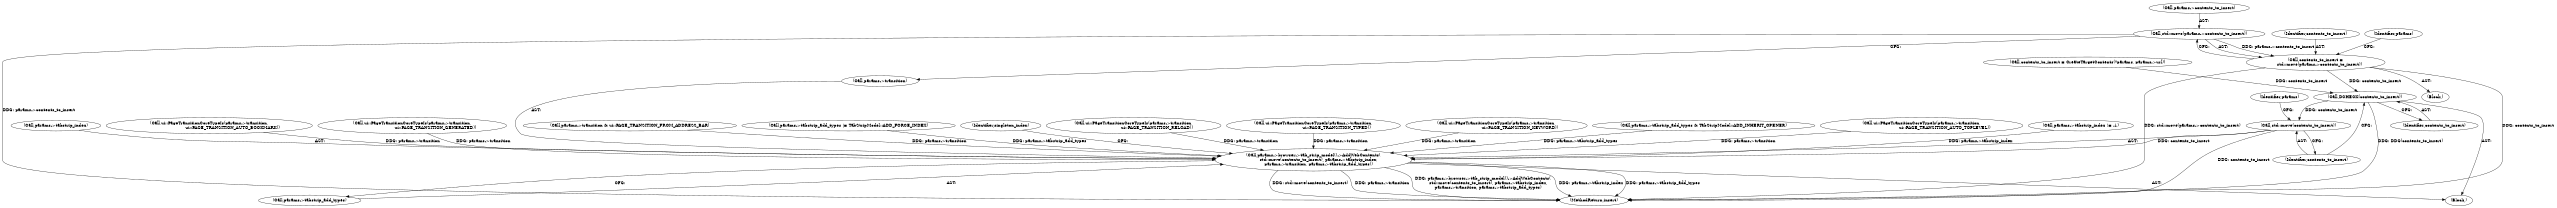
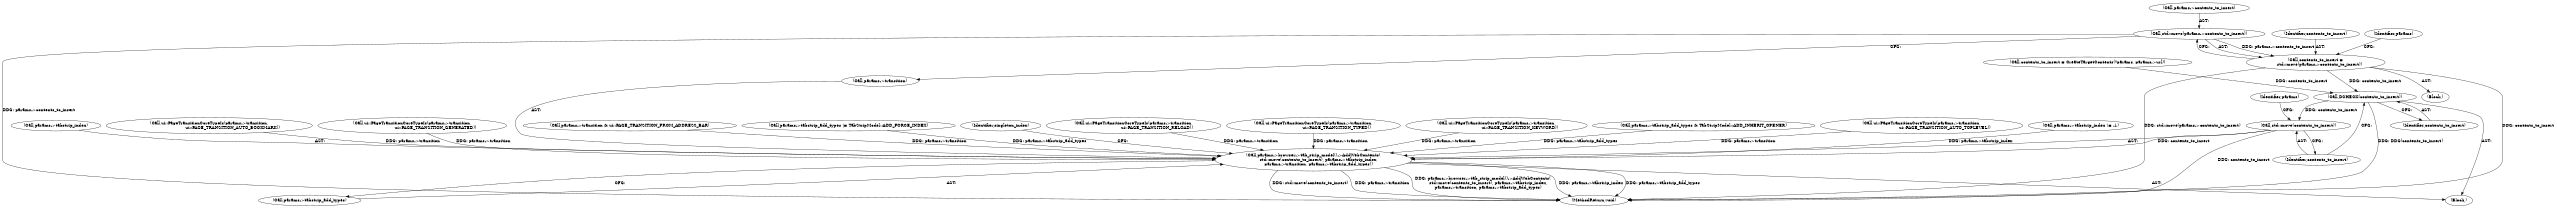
node "(MethodReturn,insert)": label "(MethodReturn,insert)" -> "(MethodReturn,void)"
